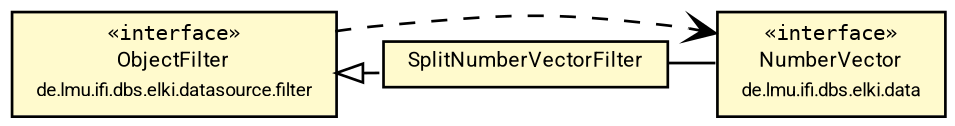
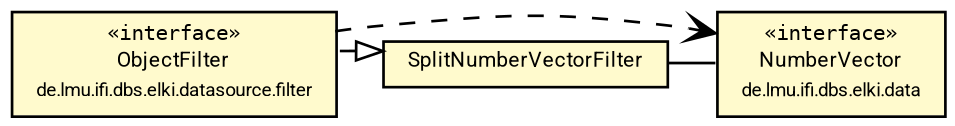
edge "SplitNumberVectorFilter" -> "ObjectFilter": reversed
